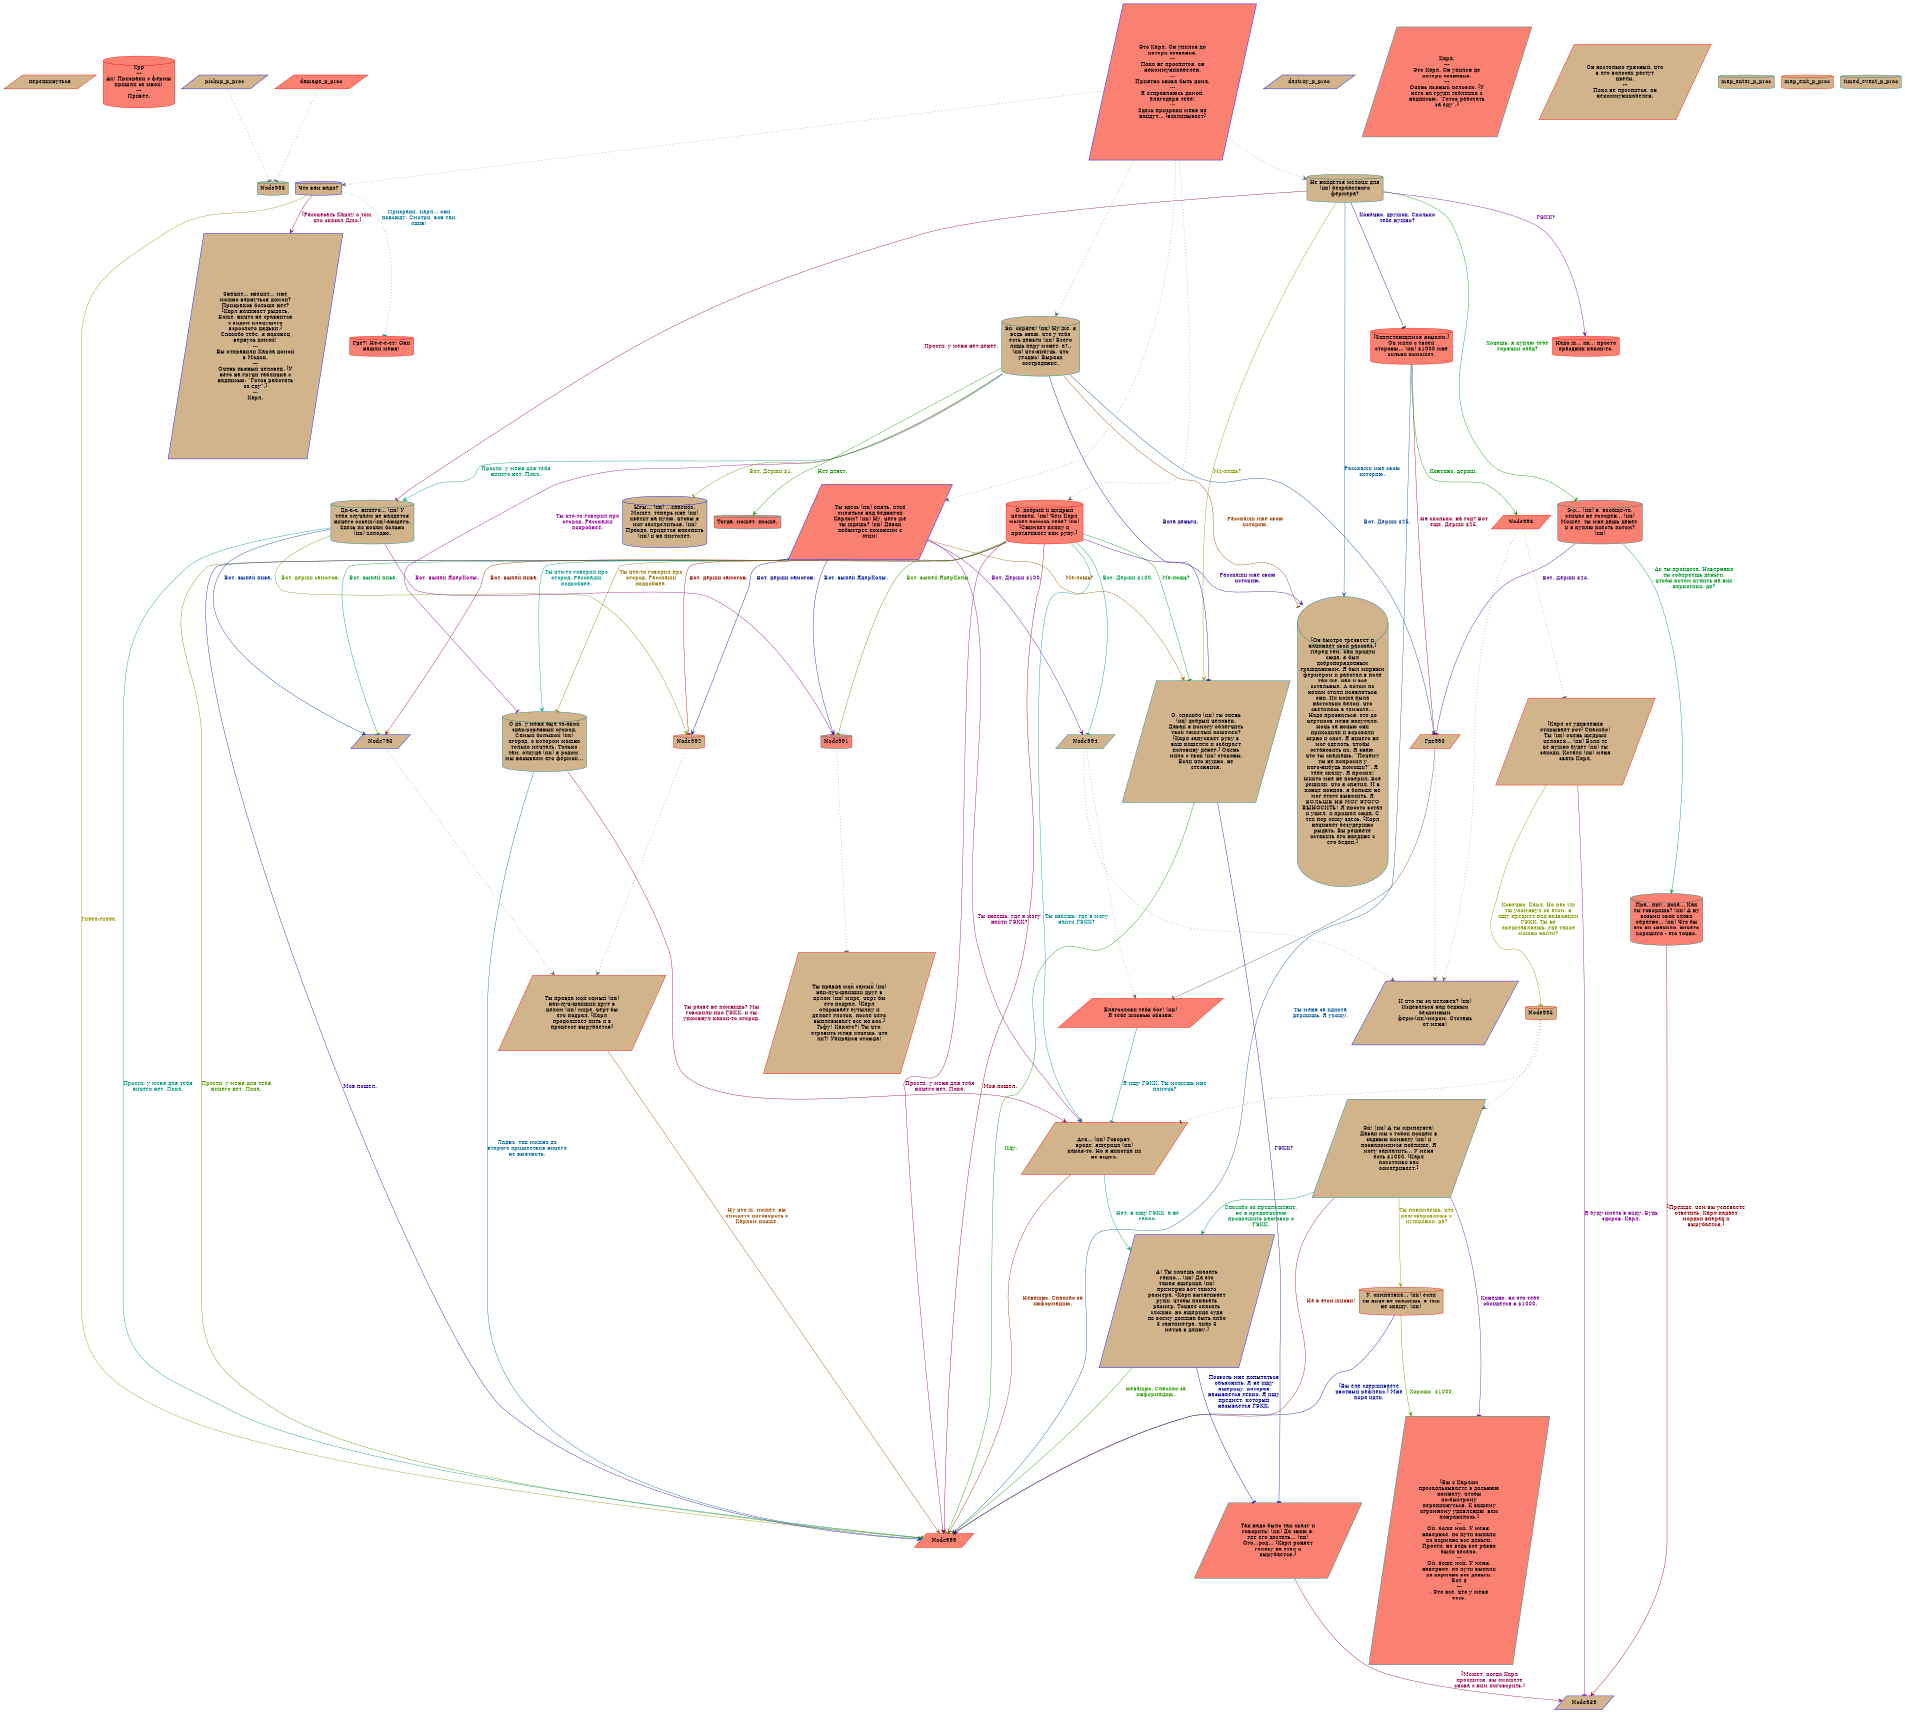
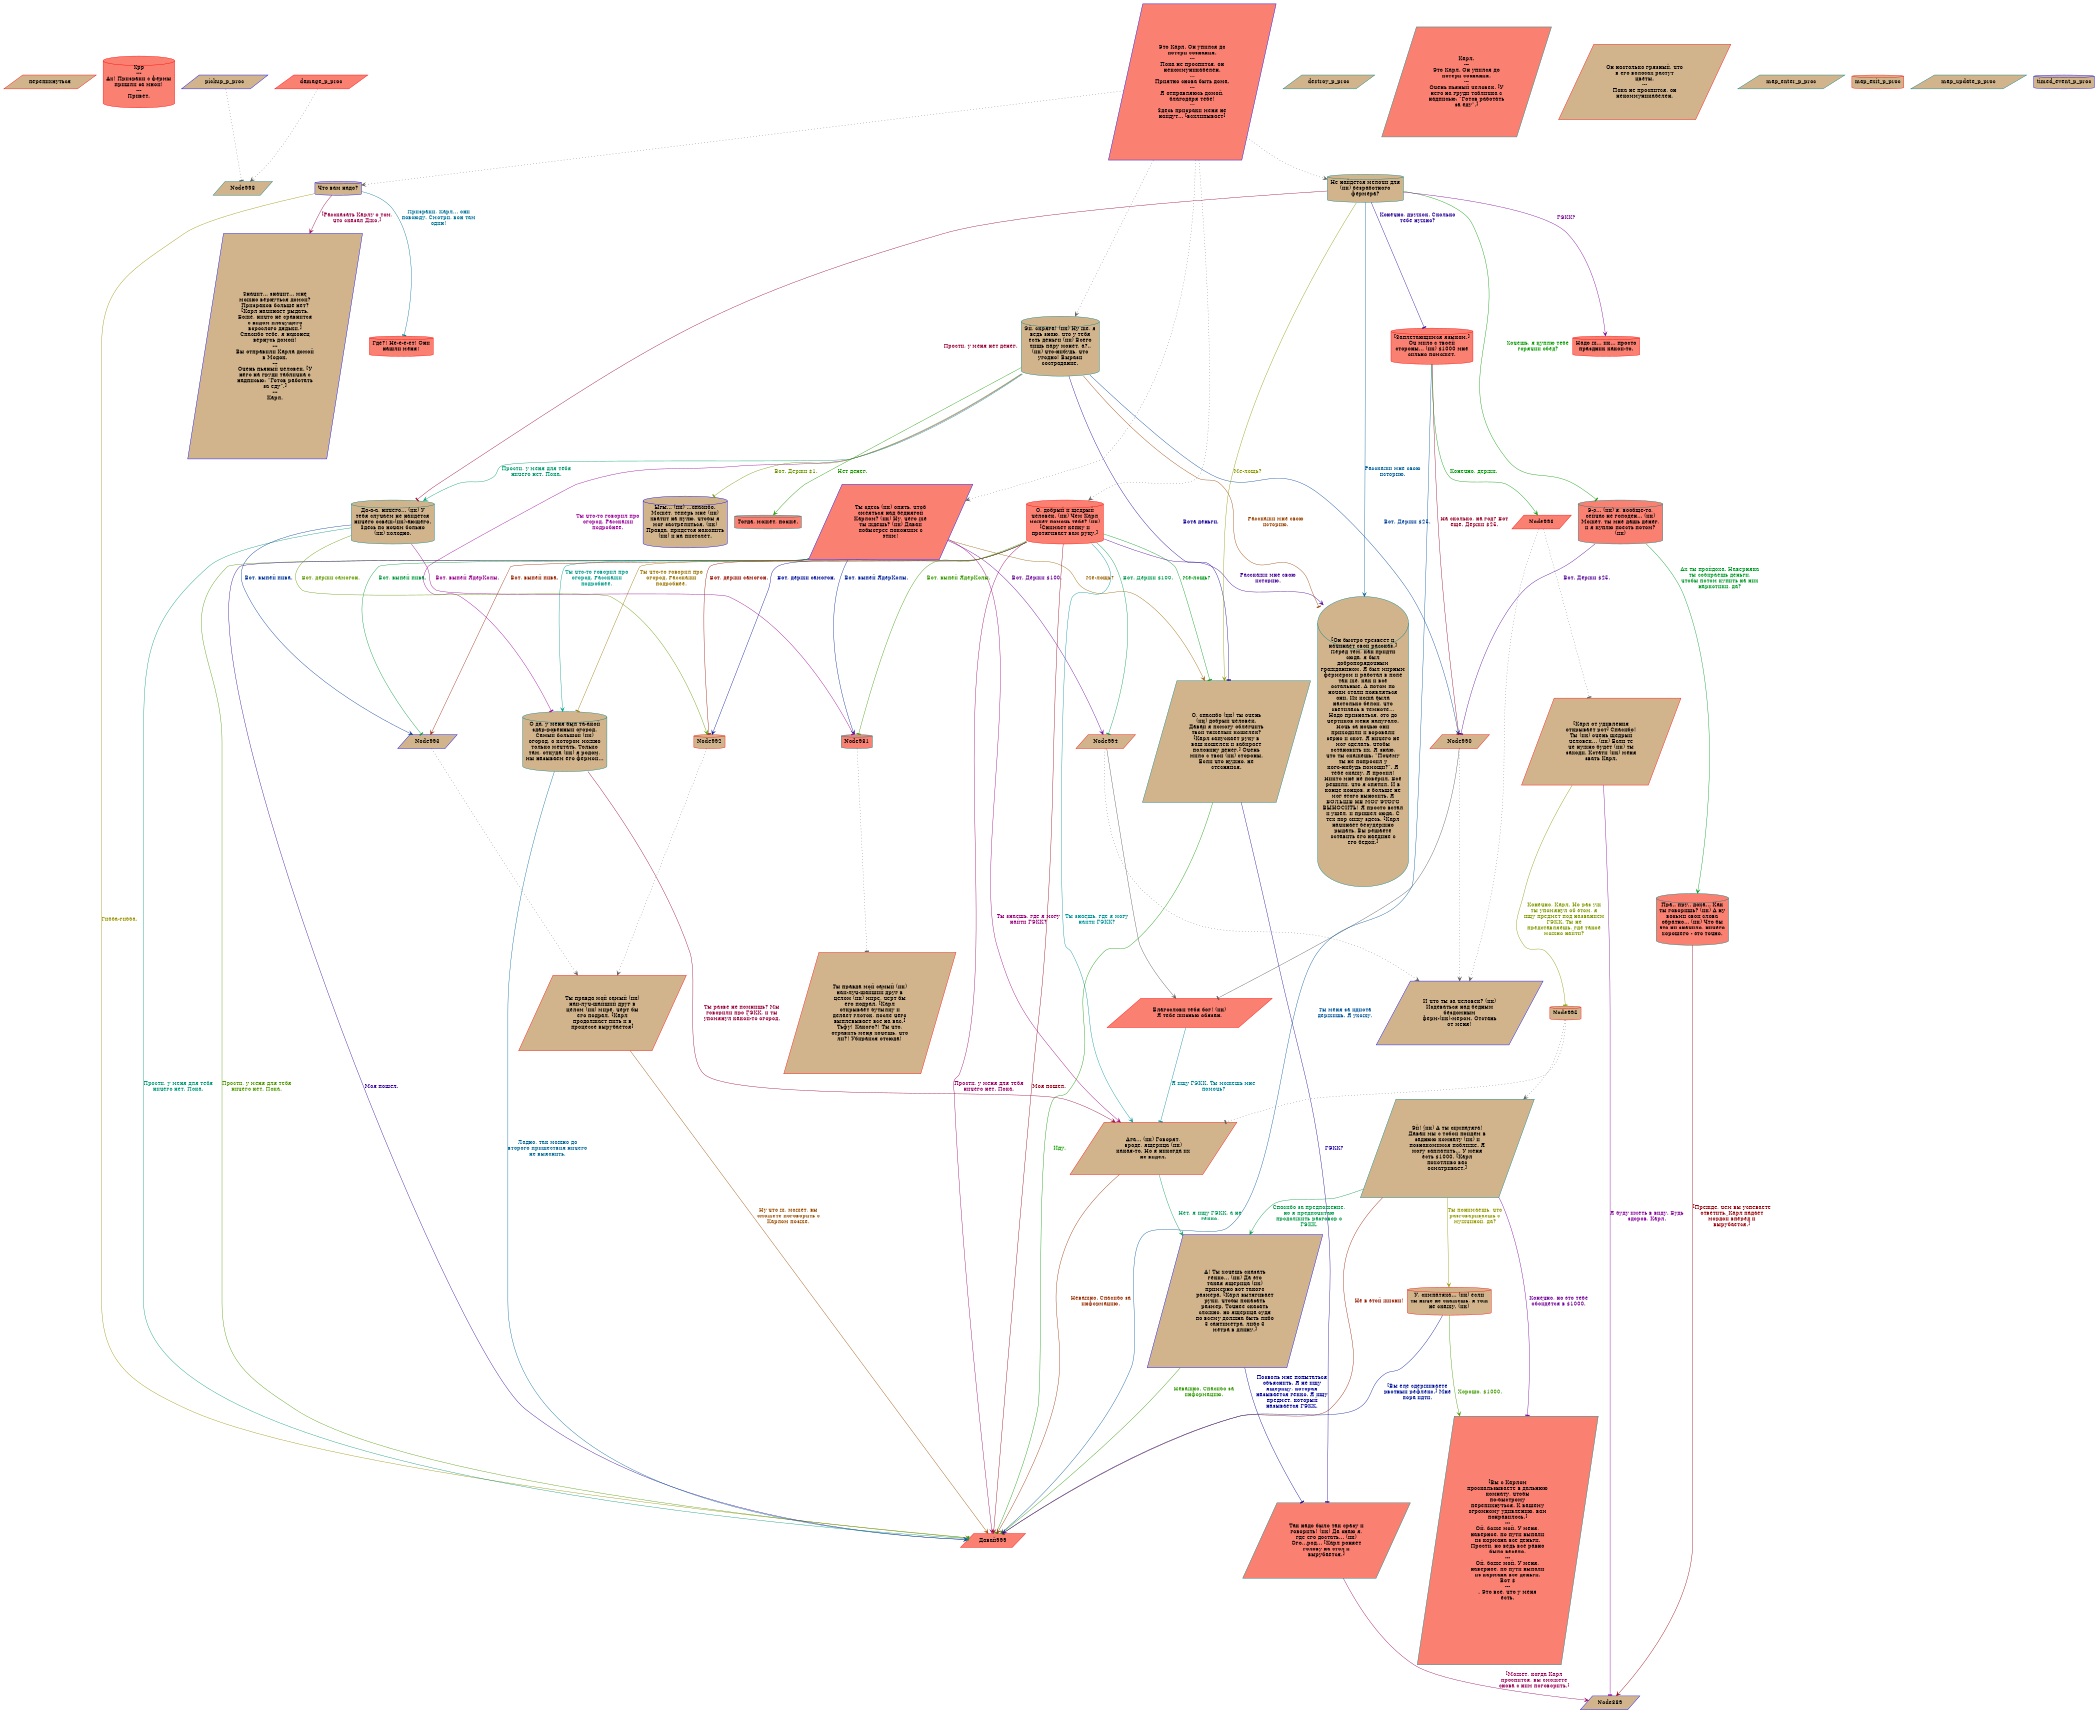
node "destroy_p_proc": color blue -> teal
node "map_enter_p_proc": shape cylinder -> parallelogram
node "timed_event_p_proc": color teal -> blue
node "map_update_p_proc": added
edge "damage_p_proc" -> "Node998": arrowhead tee -> vee
node "Node998": shape cylinder -> parallelogram
edge "Что вам надо?" -> "Где?! Не-е-е-ет! Они нашли меня!": style dotted -> solid
node "Node793": label "Node793" -> "Node993"
node "Node991": label "Node991" -> "Node981"
node "Node994": color teal -> red
node "Где990": label "Где990" -> "Node990"
edge "Node994" -> "Благослови тебя бог! (ик) Я тебе жизнью обязан.": style dotted -> solid
node "Node999": label "Node999" -> "Давай999"
node "Node989": label "Node989" -> "Node889"
